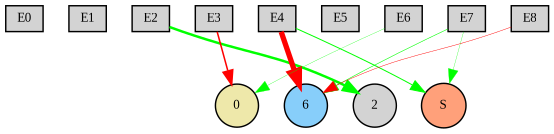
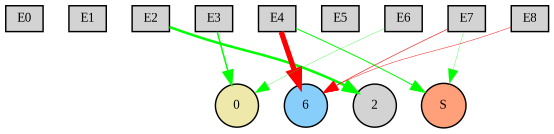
edge "E7" -> "6": color green -> red
edge "E3" -> "0": color red -> green
